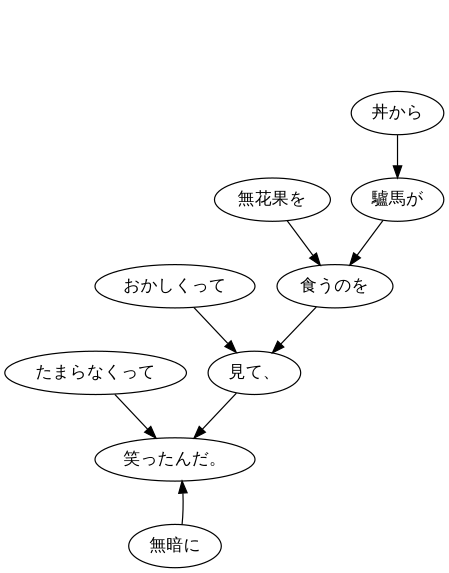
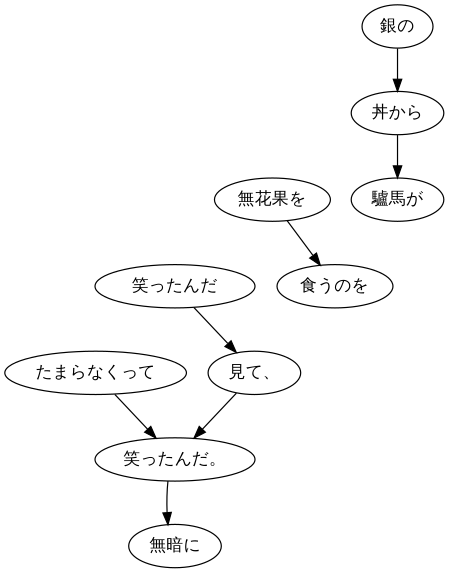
node "銀の": added
edge "驢馬が" -> "食うのを": removed
node "おかしくって": label "おかしくって" -> "笑ったんだ"
edge "食うのを" -> "見て、": removed
edge "無暗に" -> "笑ったんだ。": reversed
